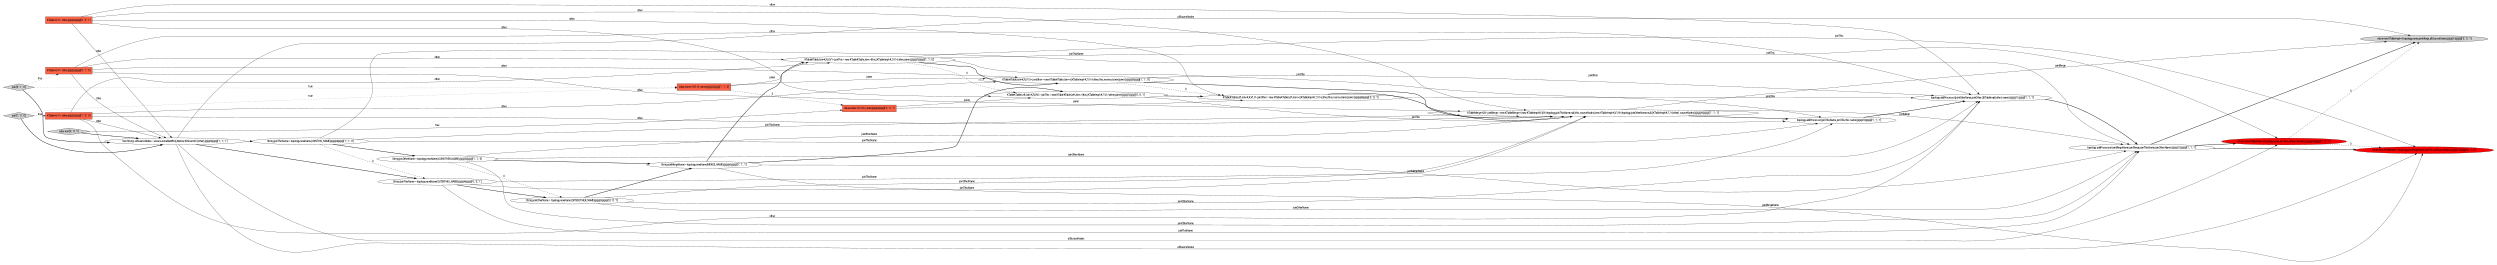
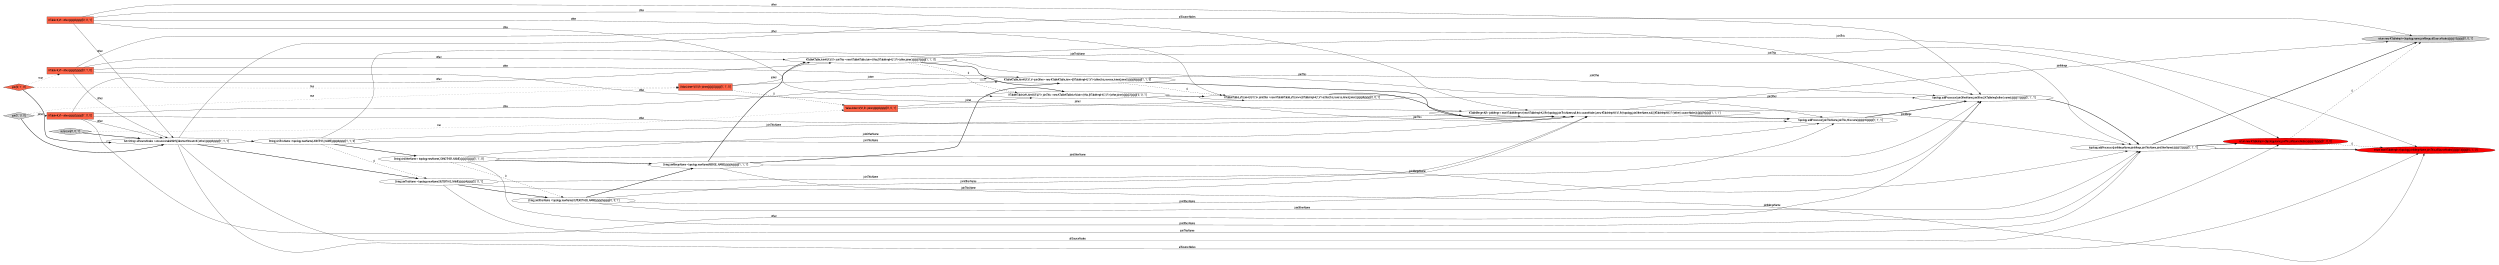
node "join['0', '1', '0']": fillcolor lightgray -> tomato
edge "join['1', '0', '0']" -> "KTable<K,V1> other@@@2@@@['1', '0', '0']": label "true" -> "joiner"
edge "outerJoin['0', '0', '1']" -> "ValueJoiner<V,V1,R> joiner@@@2@@@['0', '0', '1']": style solid -> dotted
